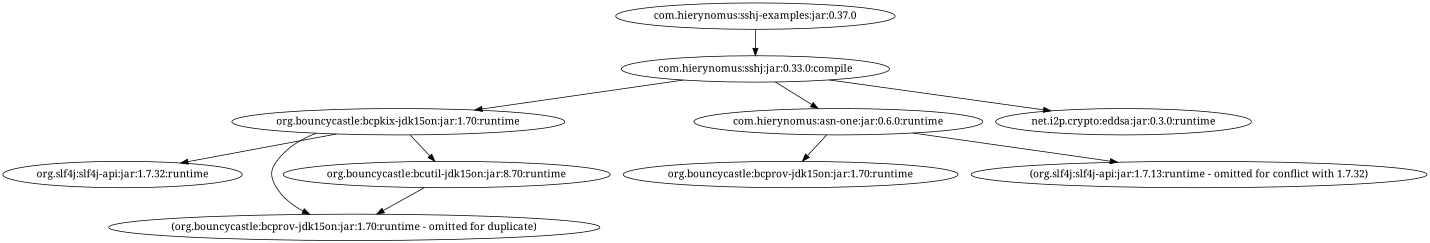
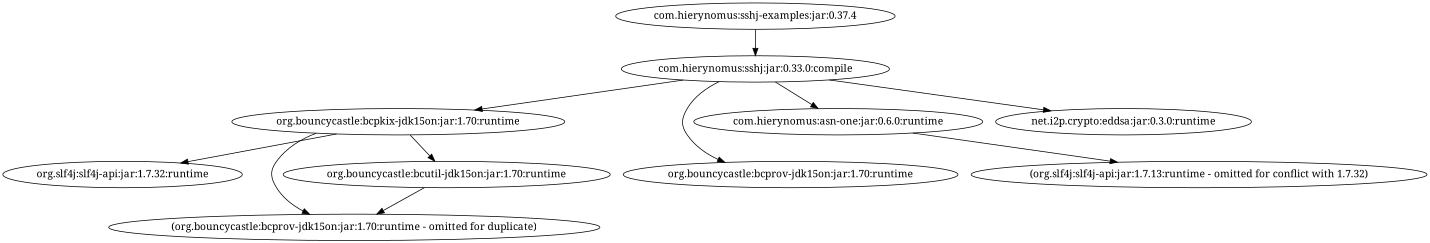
node "com.hierynomus:sshj-examples:jar:0.37.0": label "com.hierynomus:sshj-examples:jar:0.37.0" -> "com.hierynomus:sshj-examples:jar:0.37.4"
edge "com.hierynomus:asn-one:jar:0.6.0:runtime" -> "org.bouncycastle:bcprov-jdk15on:jar:1.70:runtime": now "com.hierynomus:sshj:jar:0.33.0:compile" -> "org.bouncycastle:bcprov-jdk15on:jar:1.70:runtime"
node "org.bouncycastle:bcutil-jdk15on:jar:8.70:runtime": label "org.bouncycastle:bcutil-jdk15on:jar:8.70:runtime" -> "org.bouncycastle:bcutil-jdk15on:jar:1.70:runtime"
